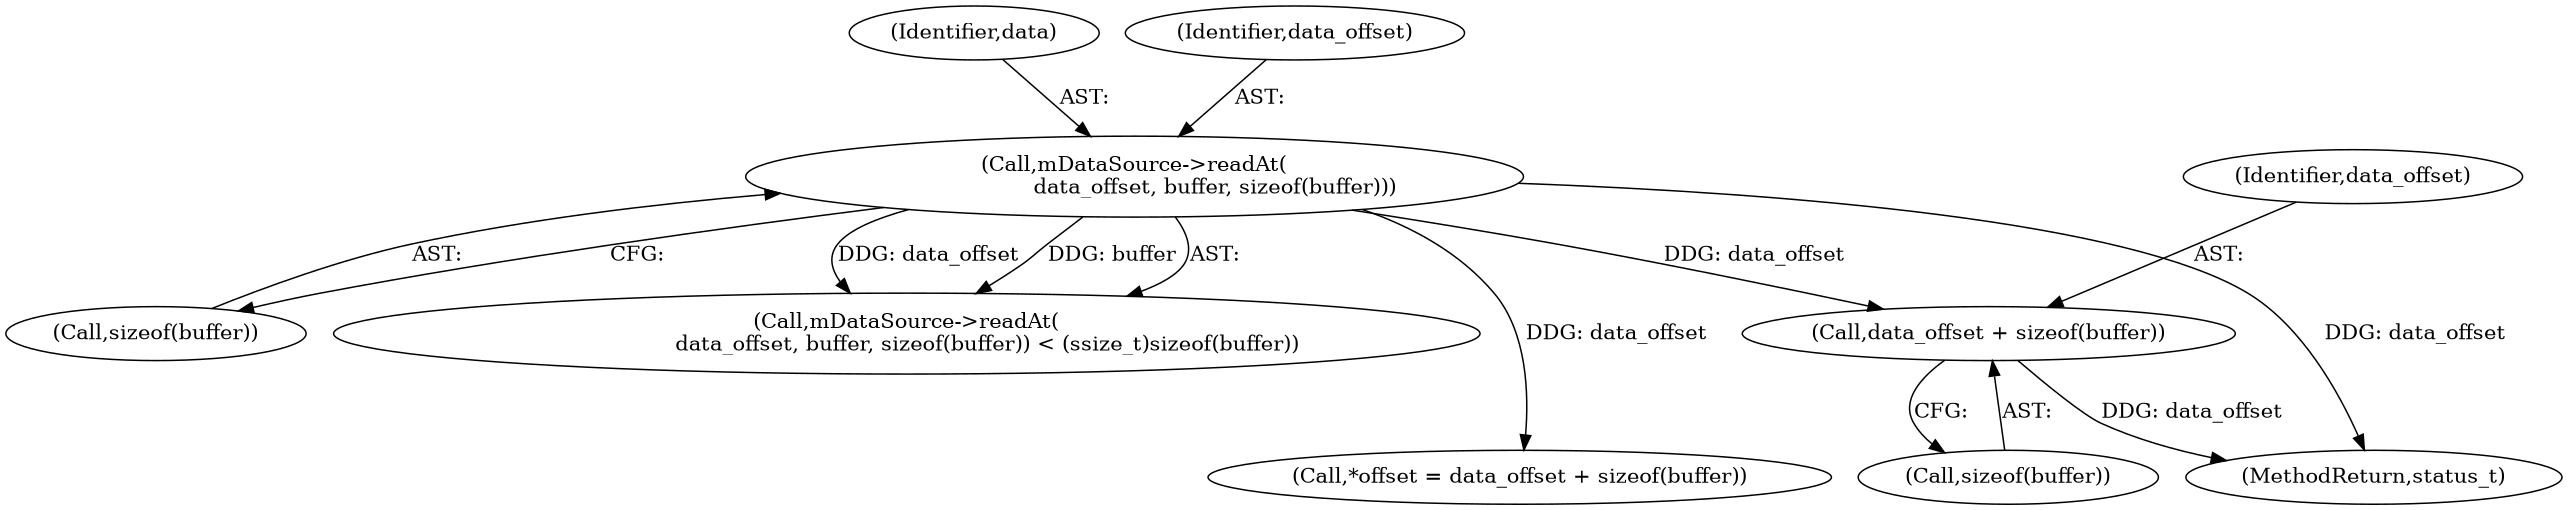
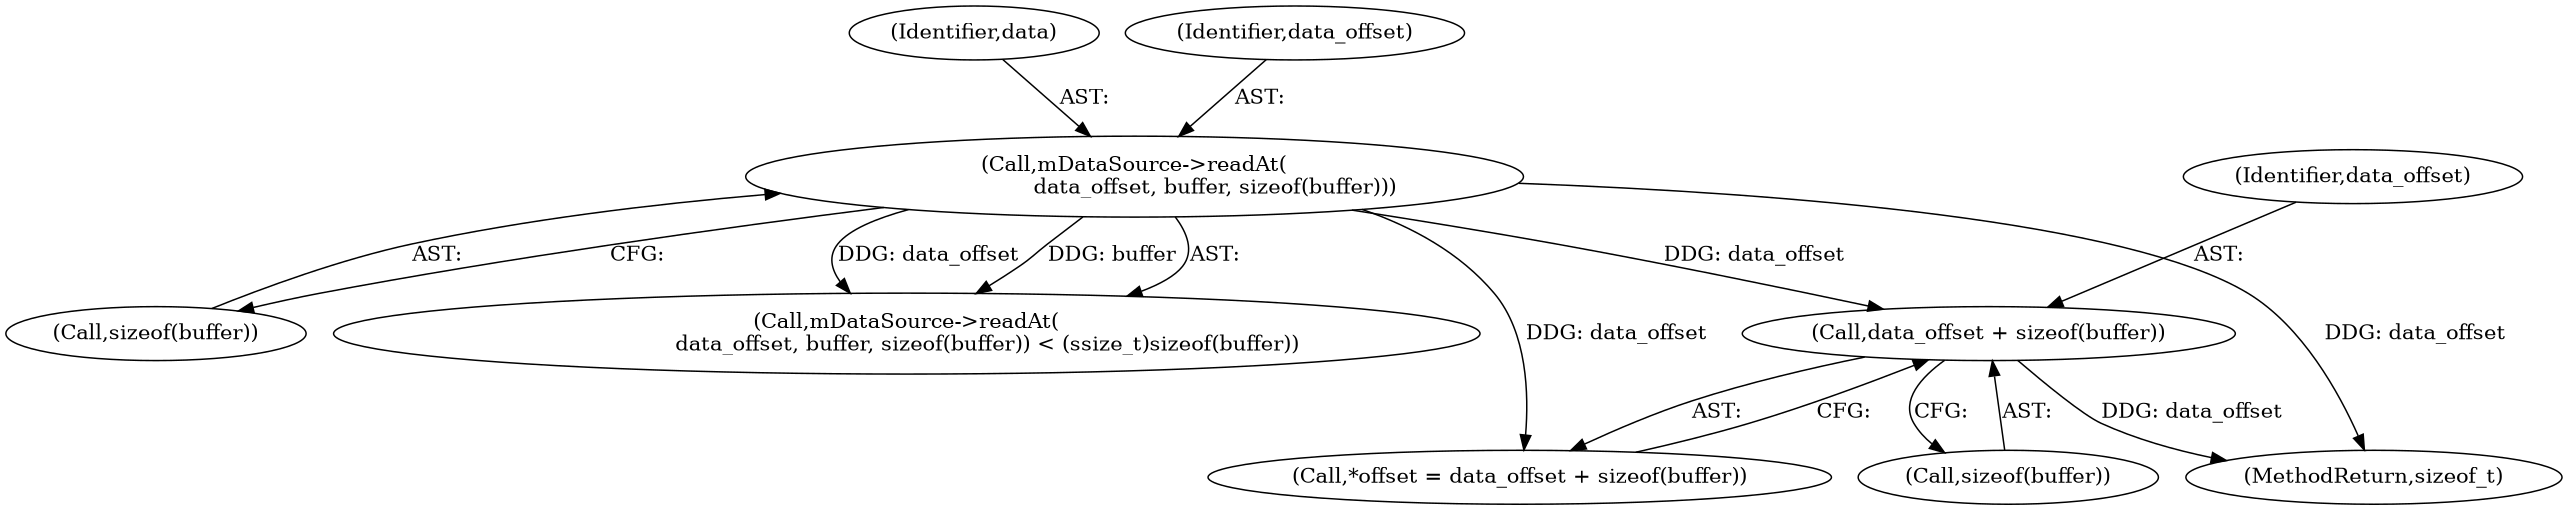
edge "(Call,data_offset + sizeof(buffer))" -> "(Call,*offset = data_offset + sizeof(buffer))": added, label "AST:"
edge "(Call,*offset = data_offset + sizeof(buffer))" -> "(Call,data_offset + sizeof(buffer))": added, label "CFG:"
node "(MethodReturn,status_t)": label "(MethodReturn,status_t)" -> "(MethodReturn,sizeof_t)"
